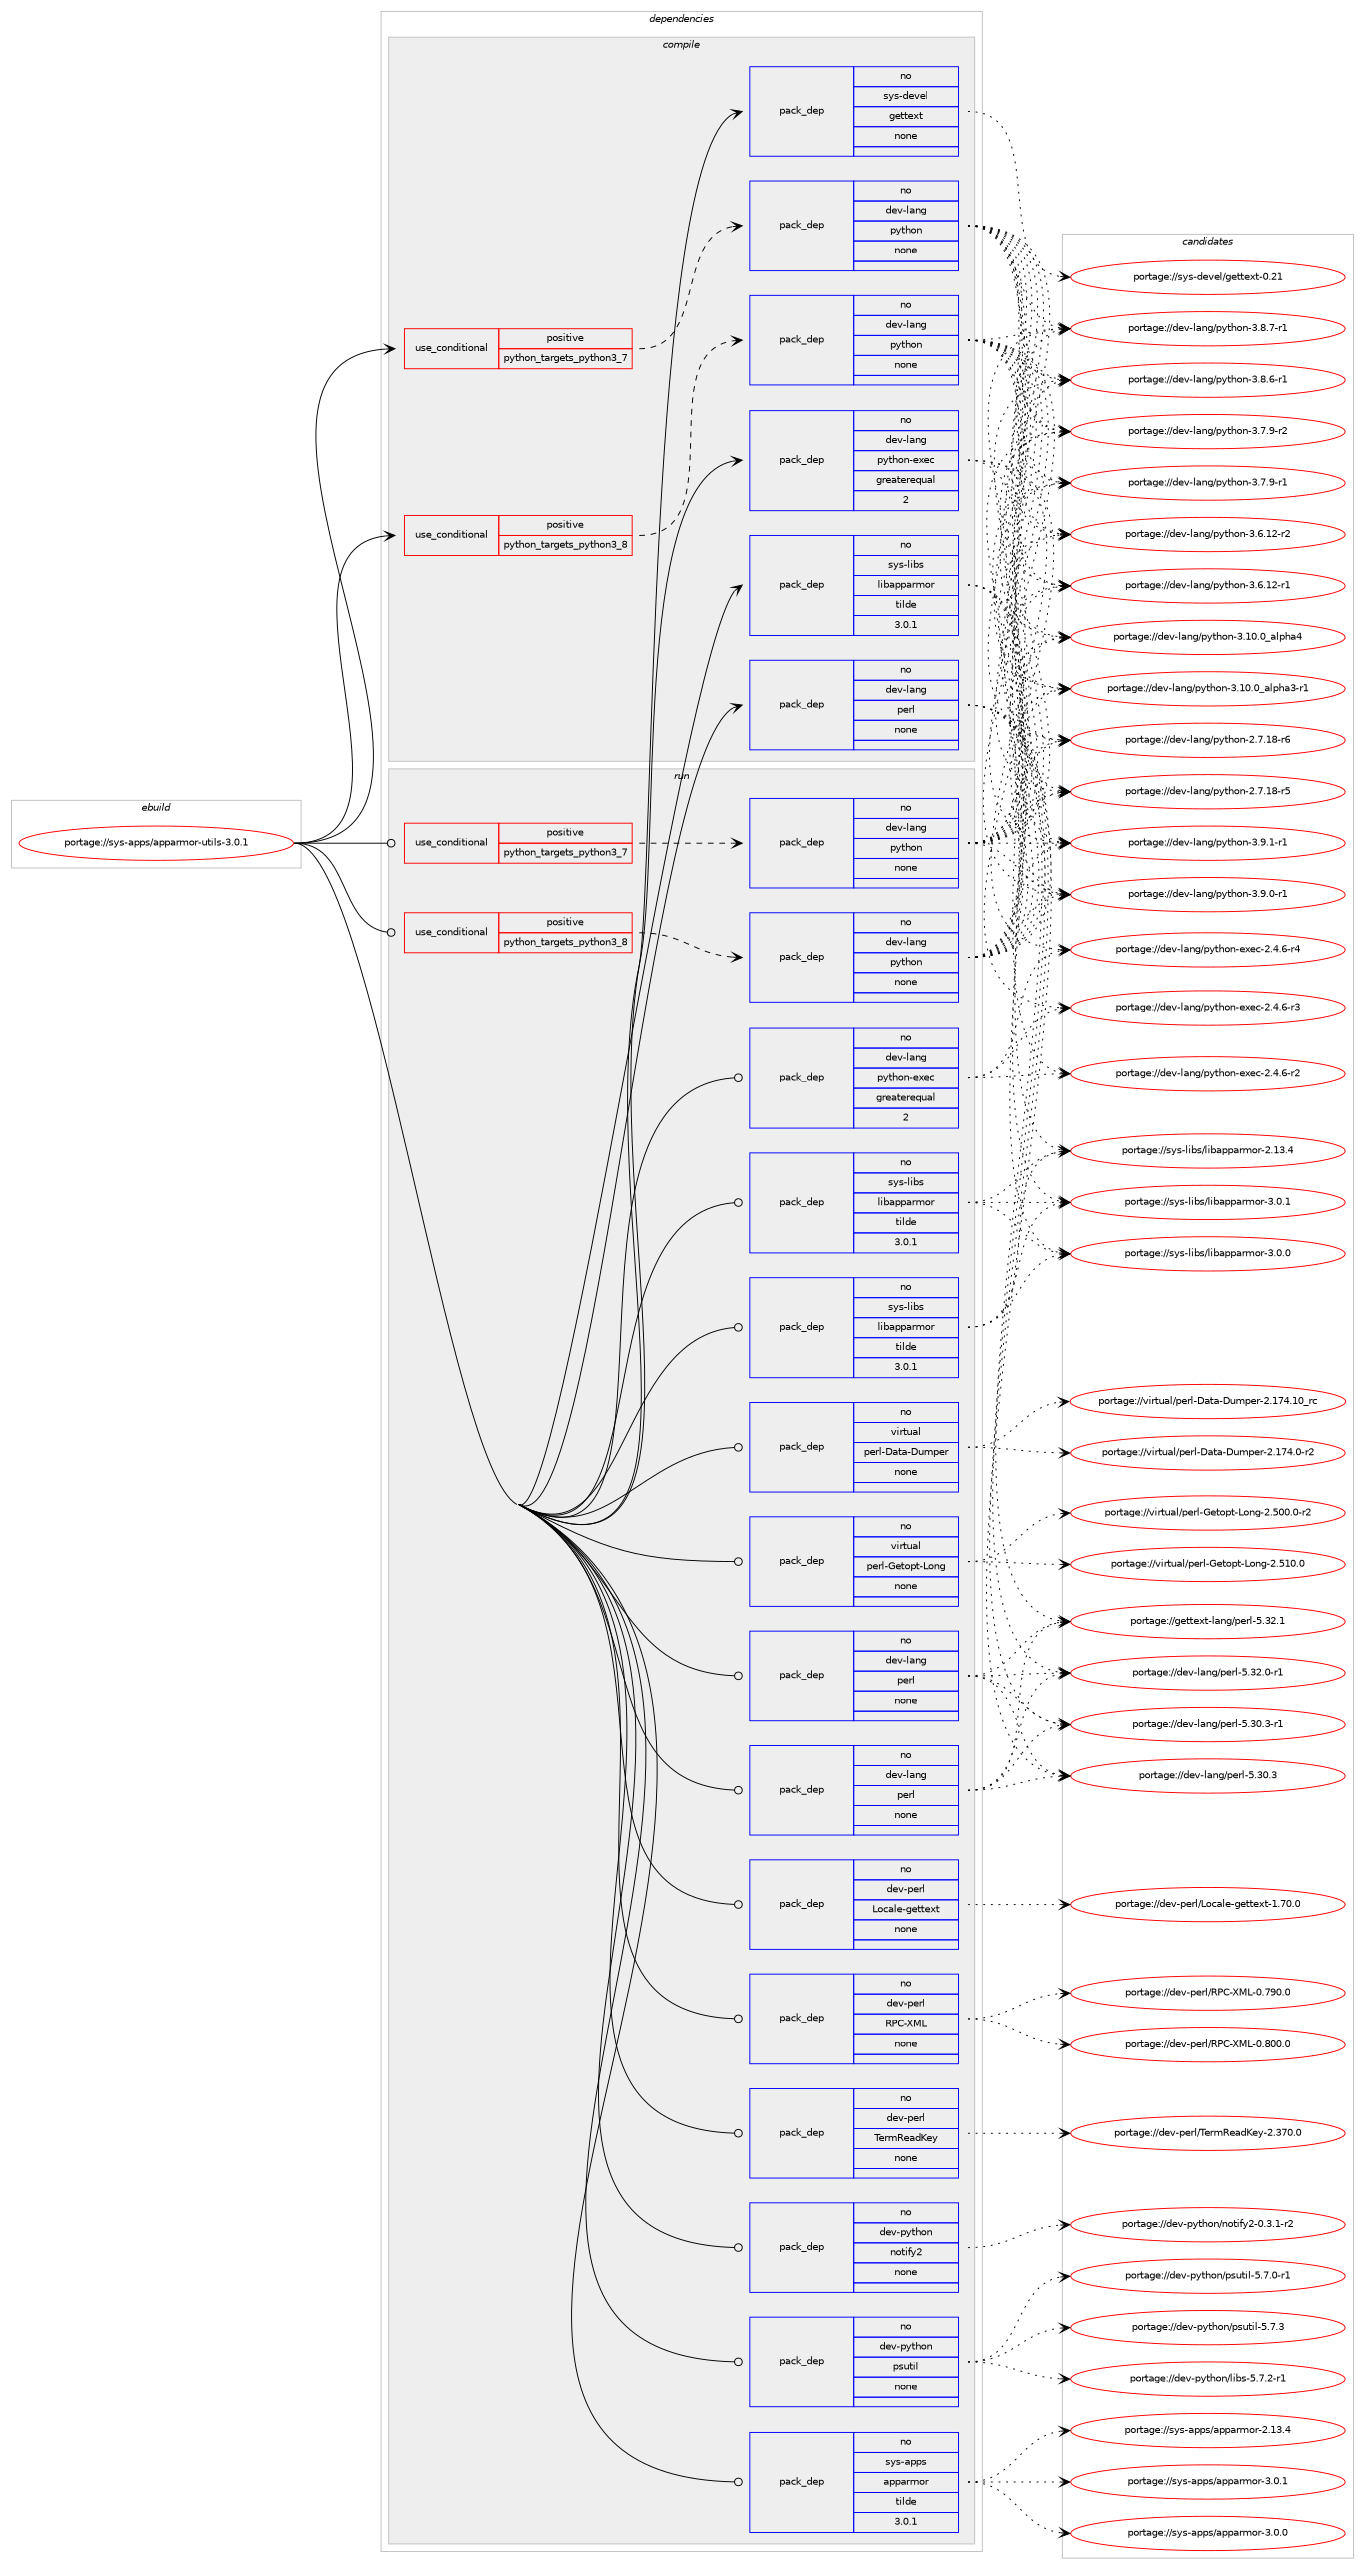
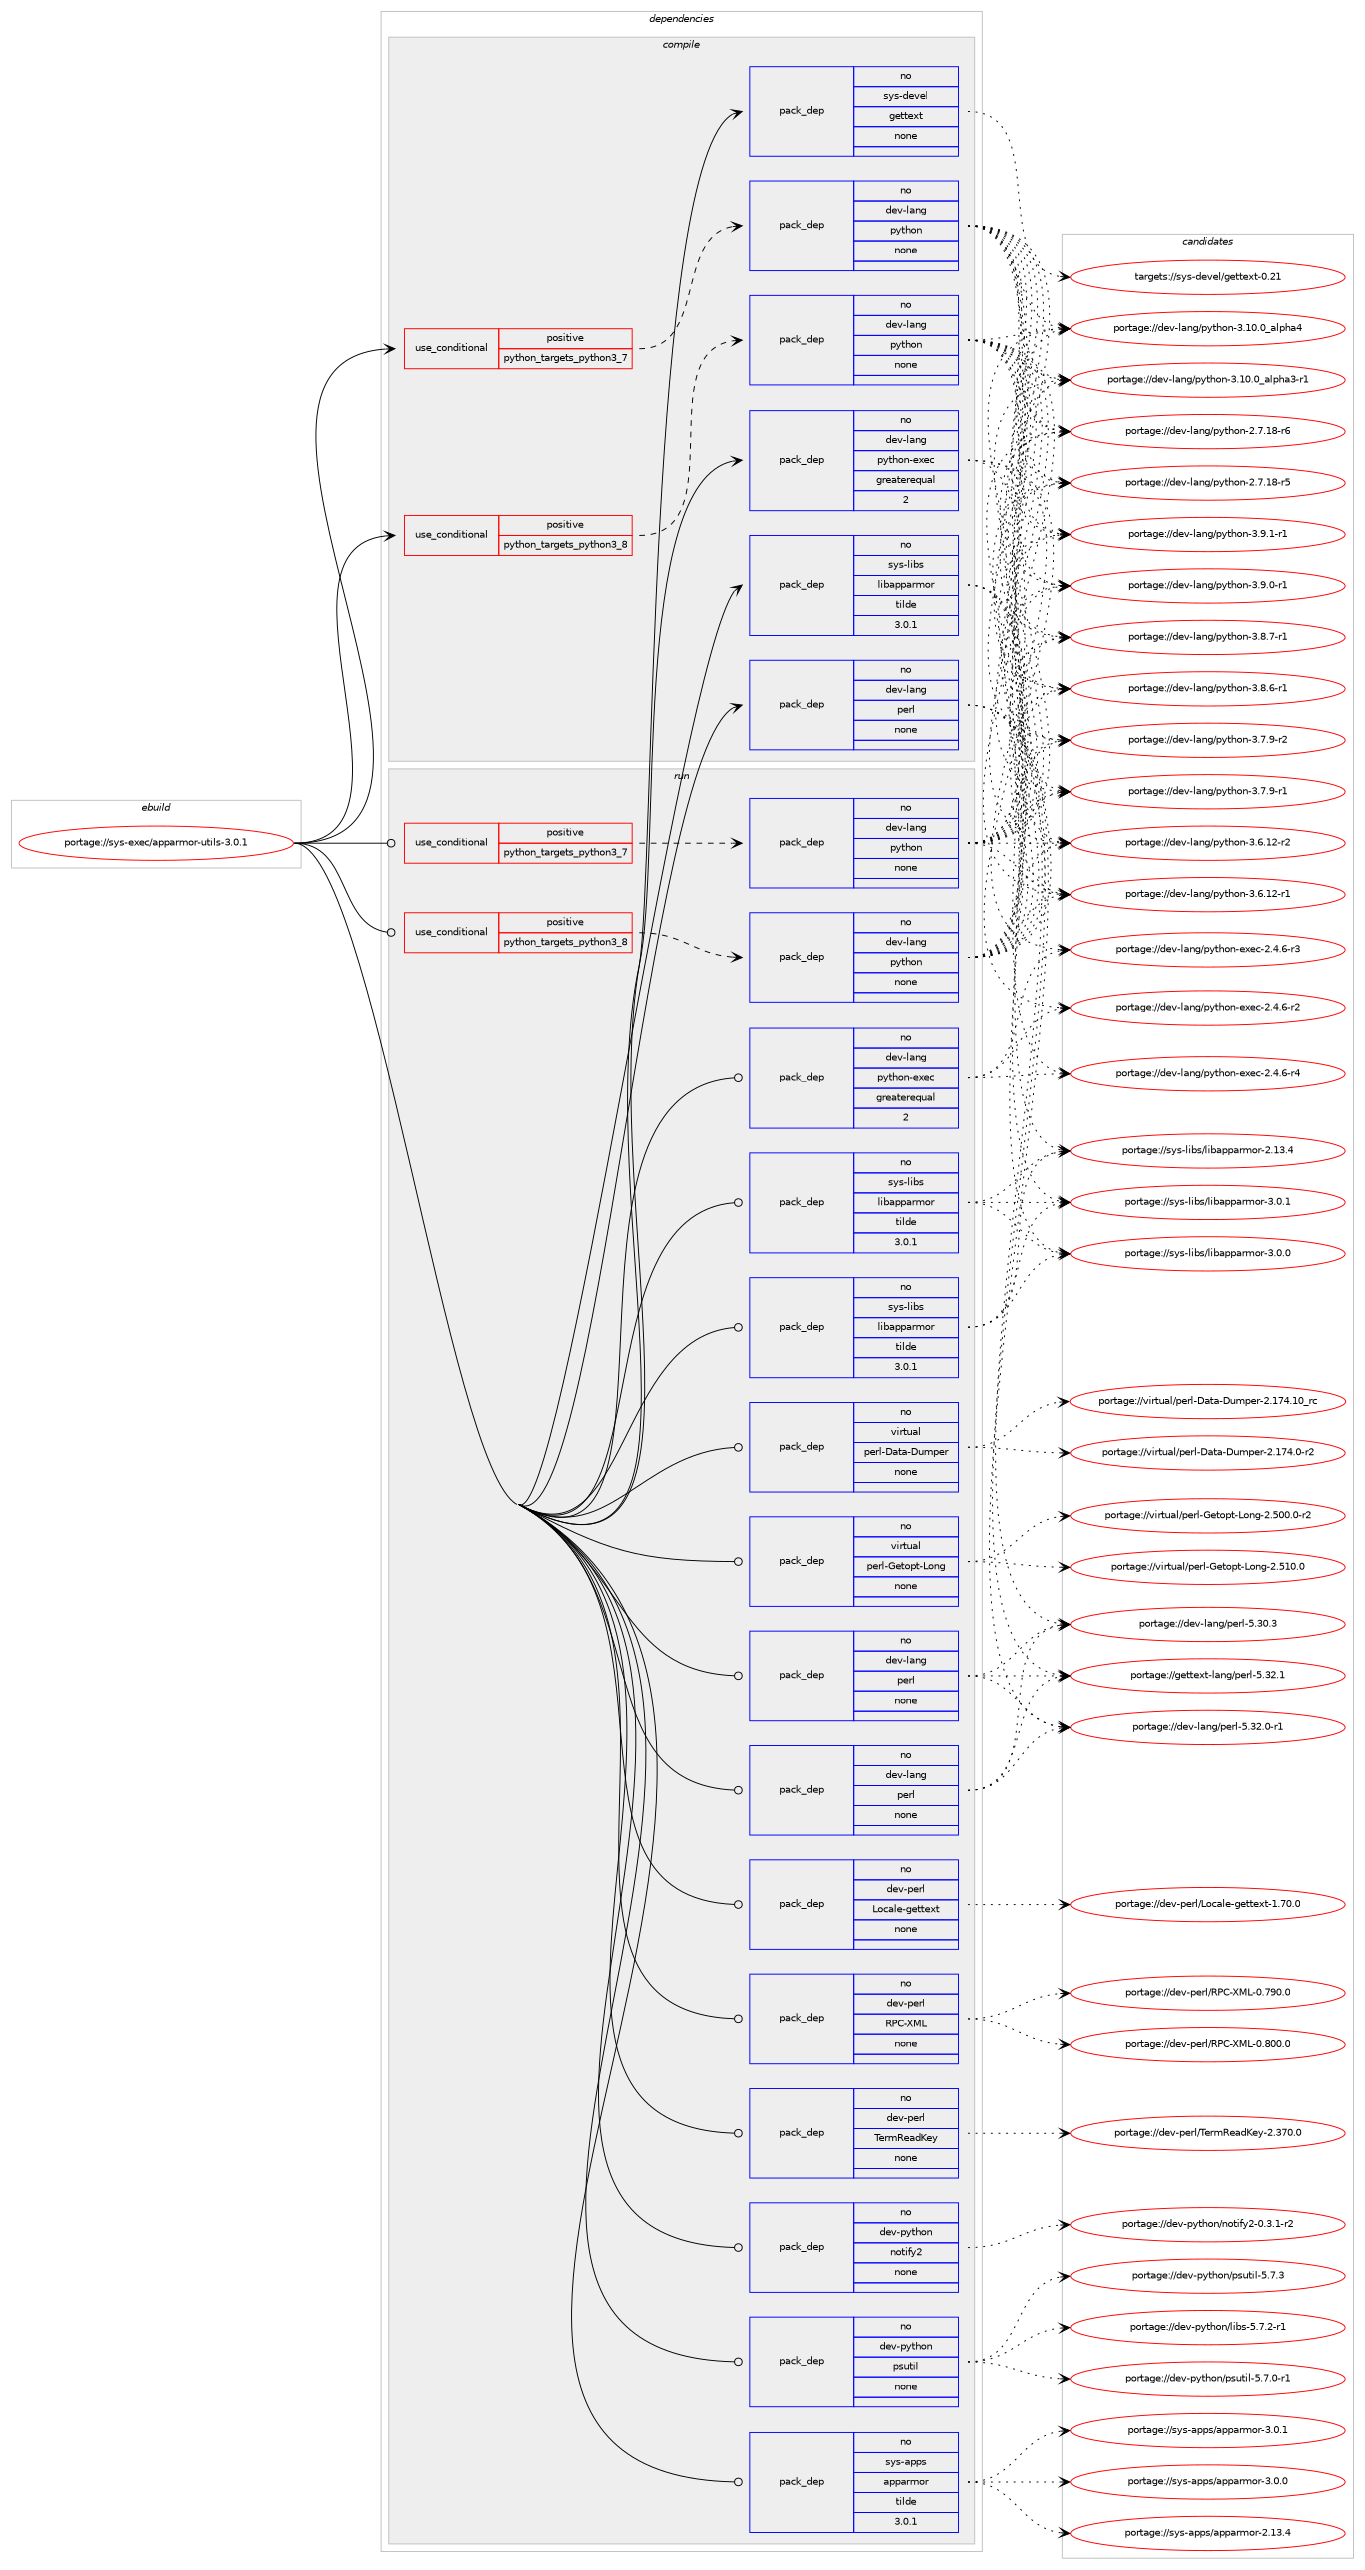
node "portage://sys-devel/gettext-0.21": label "portage://sys-devel/gettext-0.21" -> "targets://sys-devel/gettext-0.21"
node "portage://sys-apps/apparmor-utils-3.0.1": label "portage://sys-apps/apparmor-utils-3.0.1" -> "portage://sys-exec/apparmor-utils-3.0.1"
node "portage://dev-lang/perl-5.30.3-r1": removed
